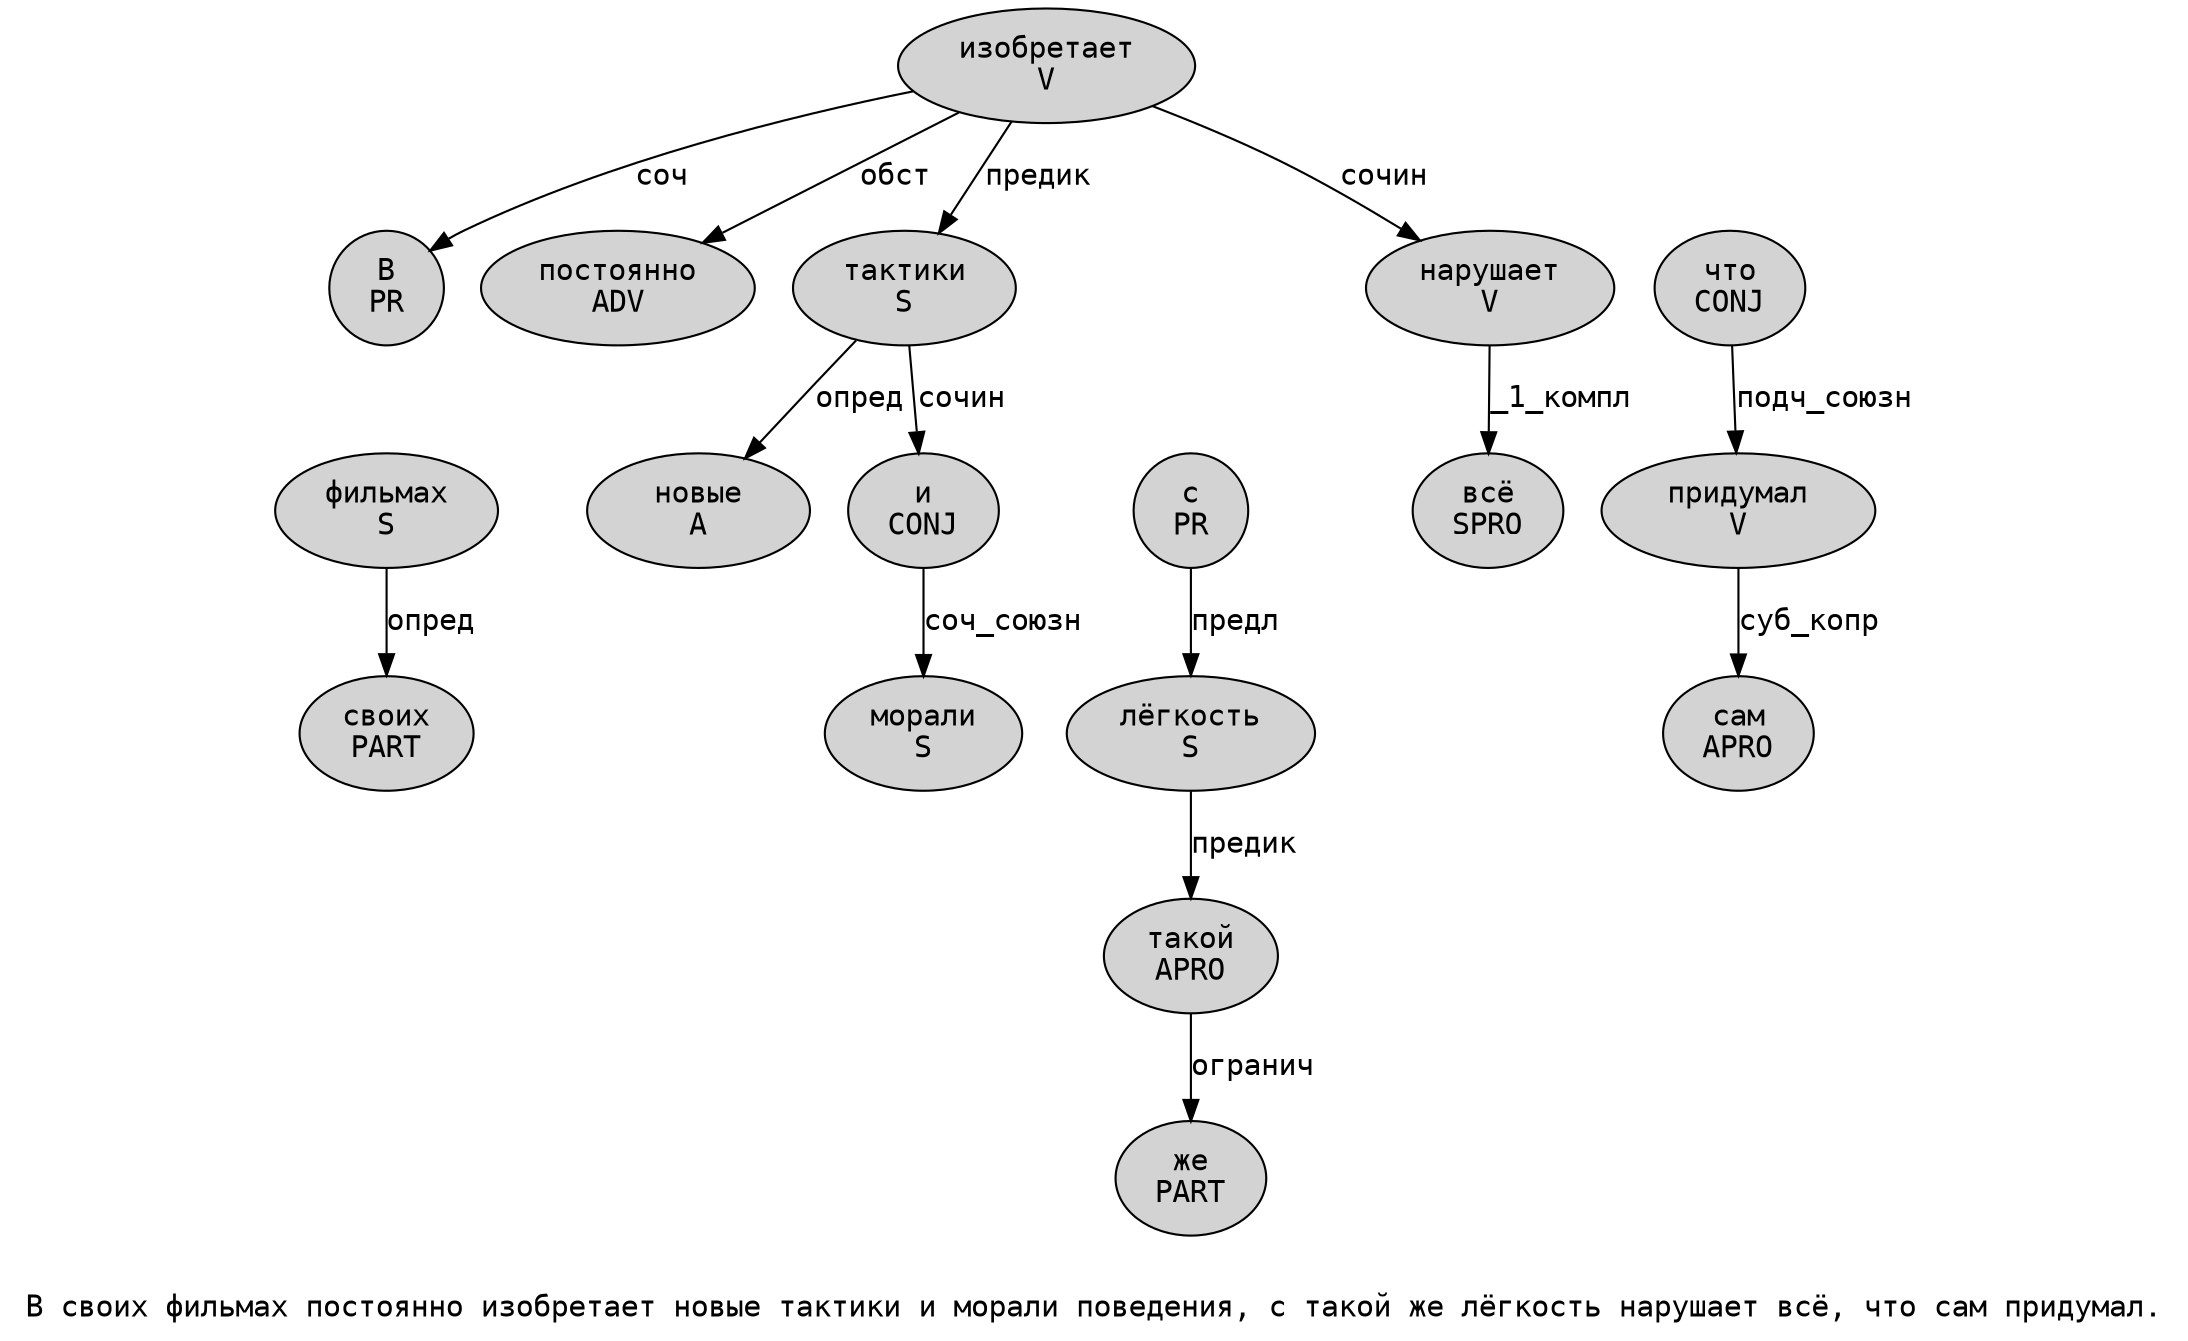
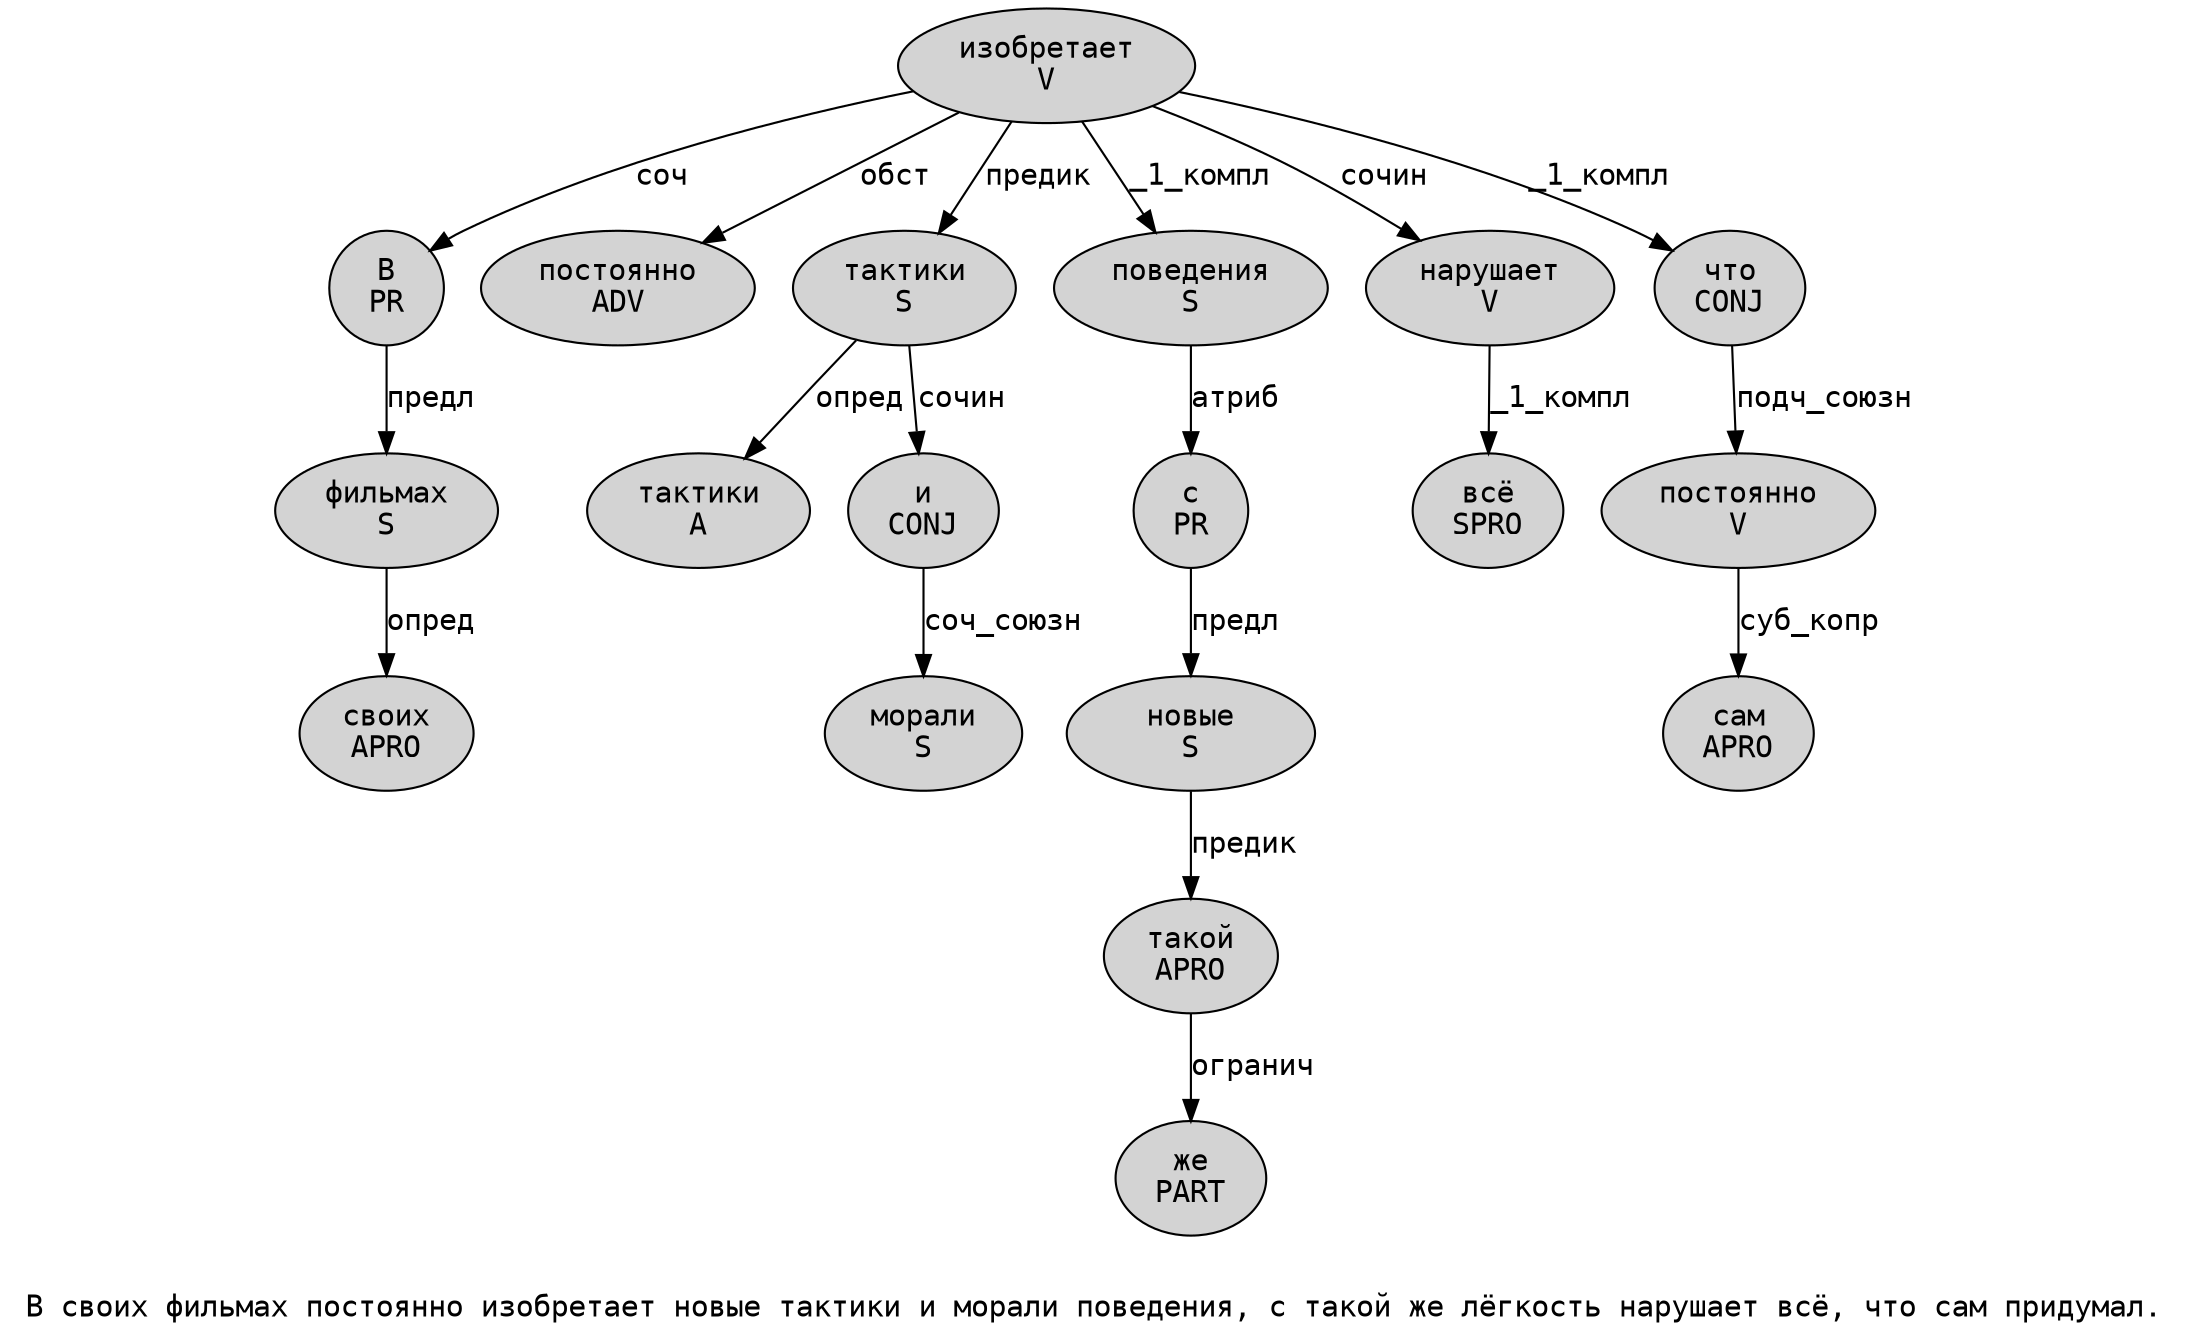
edge "изобретает V" -> "что CONJ": added, label "_1_компл"
node "поведения S": added
edge "В PR" -> "фильмах S": added, label "предл"
node "новые A": label "новые A" -> "тактики A"
node "придумал V": label "придумал V" -> "постоянно V"
node "своих PART": label "своих PART" -> "своих APRO"
node "лёгкость S": label "лёгкость S" -> "новые S"
